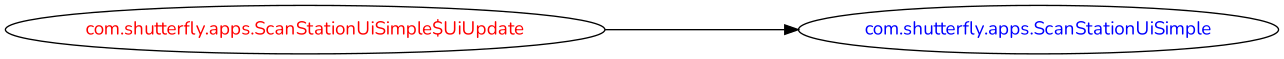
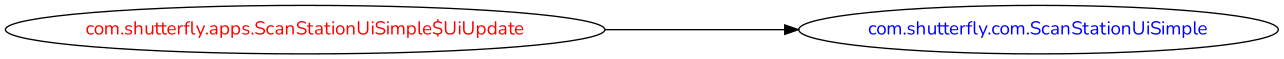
node "com.shutterfly.apps.ScanStationUiSimple": label "com.shutterfly.apps.ScanStationUiSimple" -> "com.shutterfly.com.ScanStationUiSimple"
